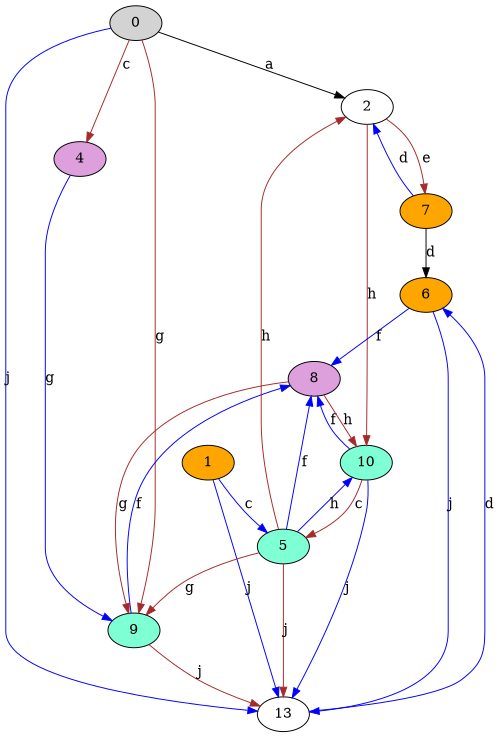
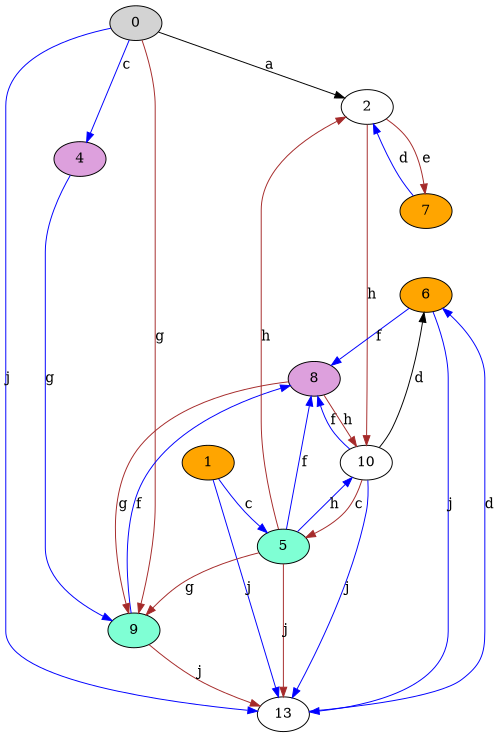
edge "0" -> "4": color brown -> blue
edge "7" -> "6": now "10" -> "6"
node "10": fillcolor aquamarine -> white
